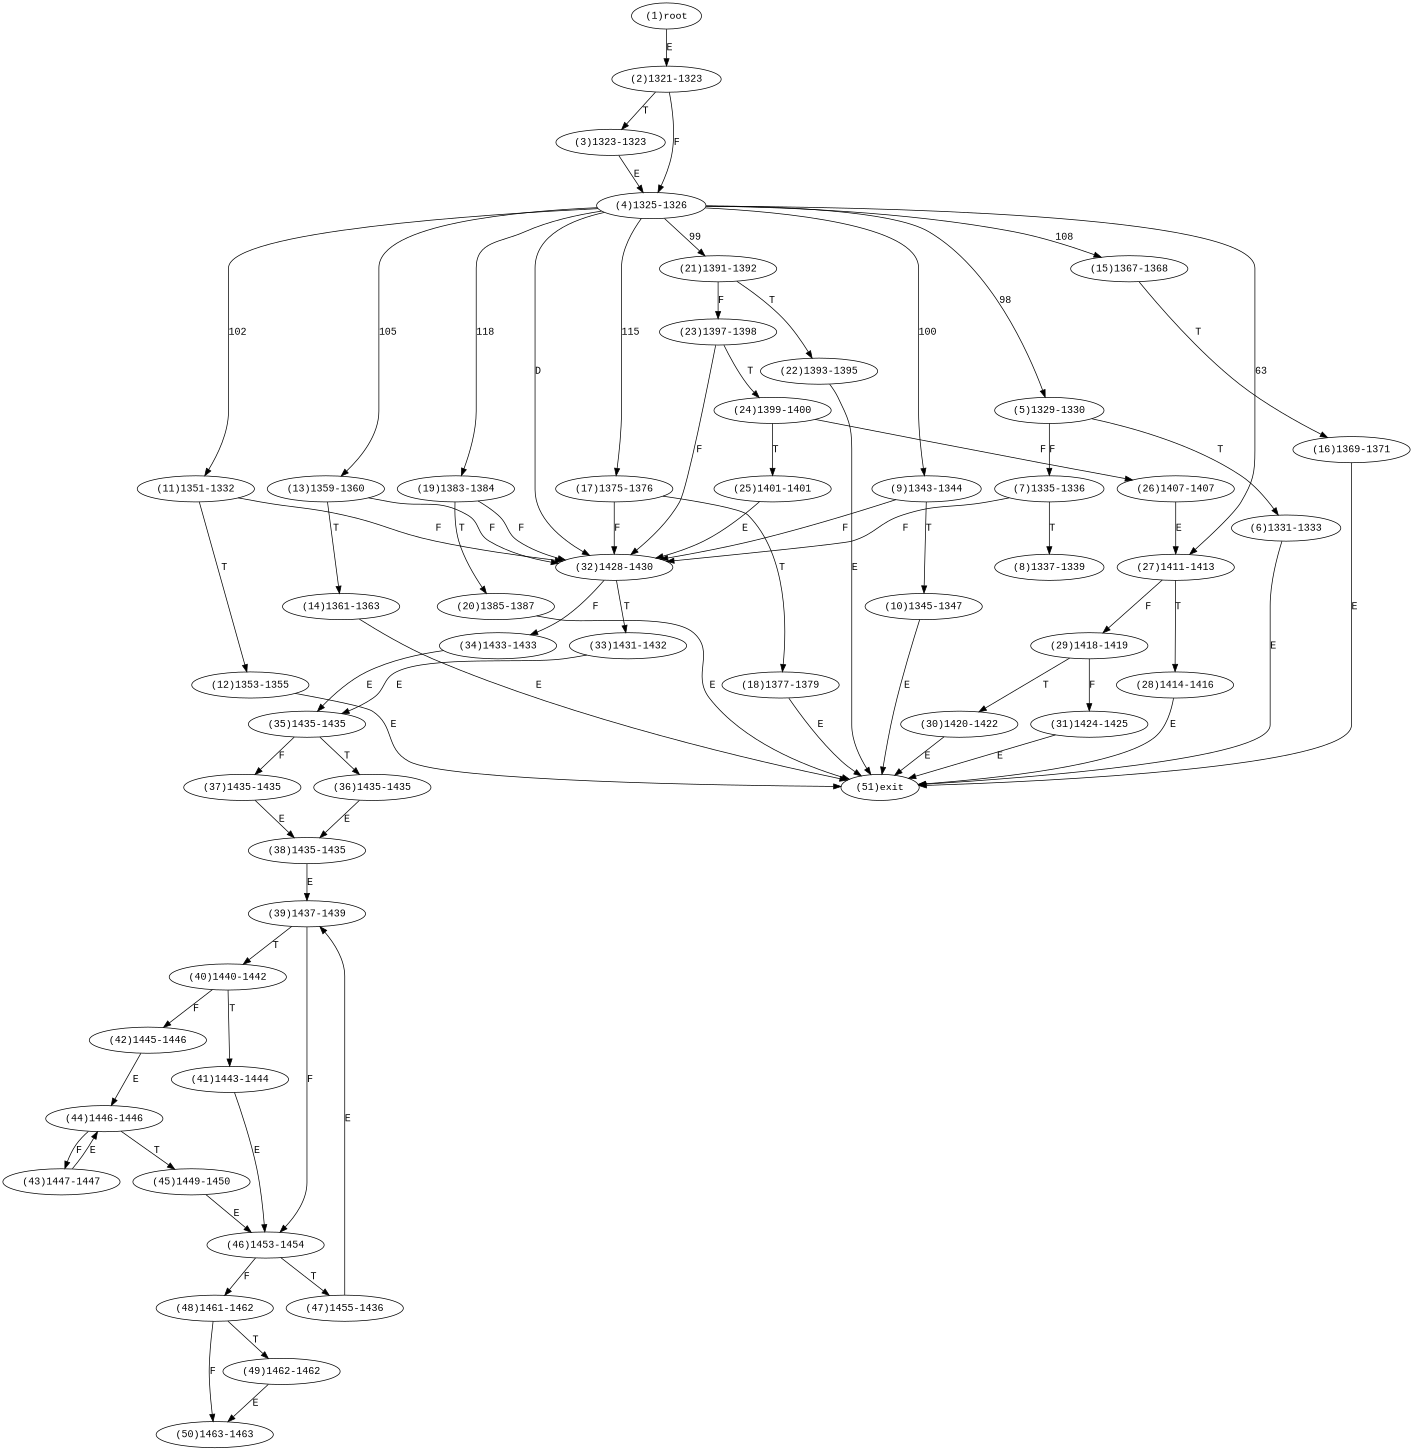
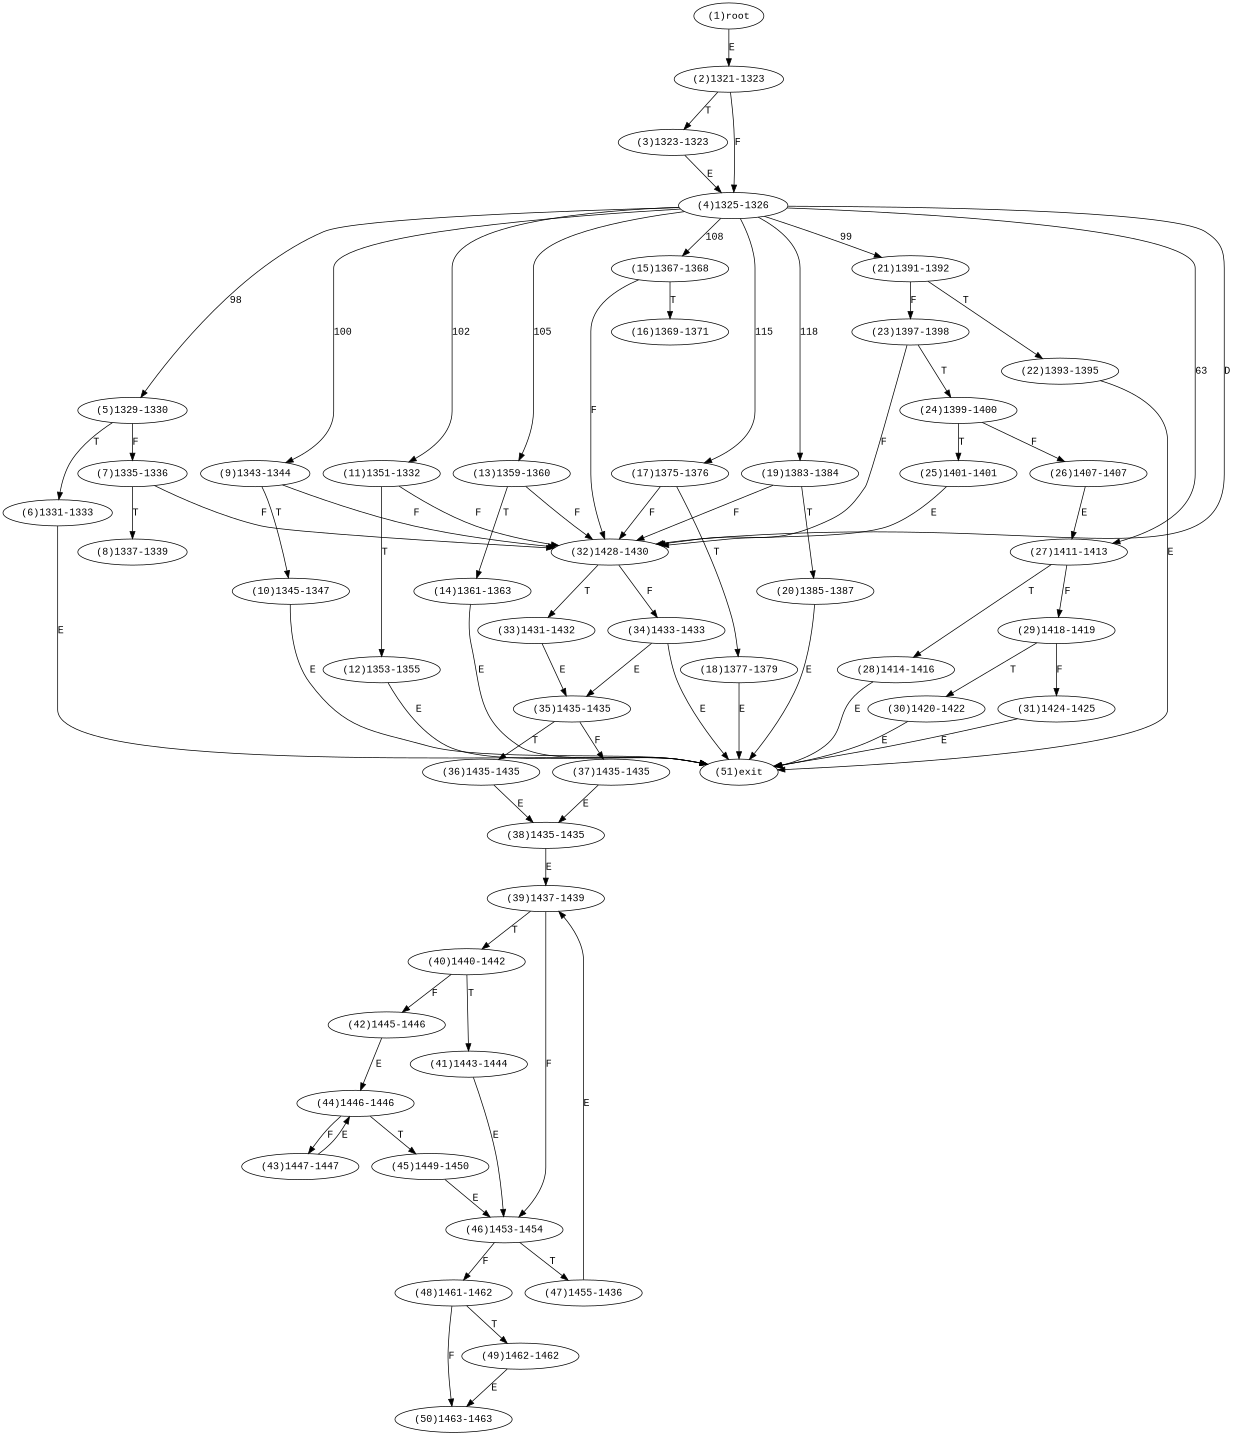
edge "(15)1367-1368" -> "(32)1428-1430": added, label "F"
edge "(16)1369-1371" -> "(51)exit": now "(34)1433-1433" -> "(51)exit"
